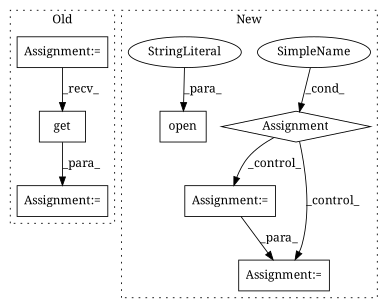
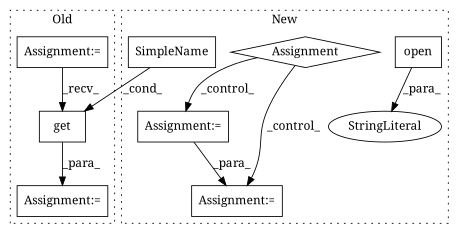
node "SimpleName": shape ellipse -> box
edge "StringLiteral" -> "open": reversed
edge "SimpleName" -> "Assignment": now "SimpleName" -> "get"
